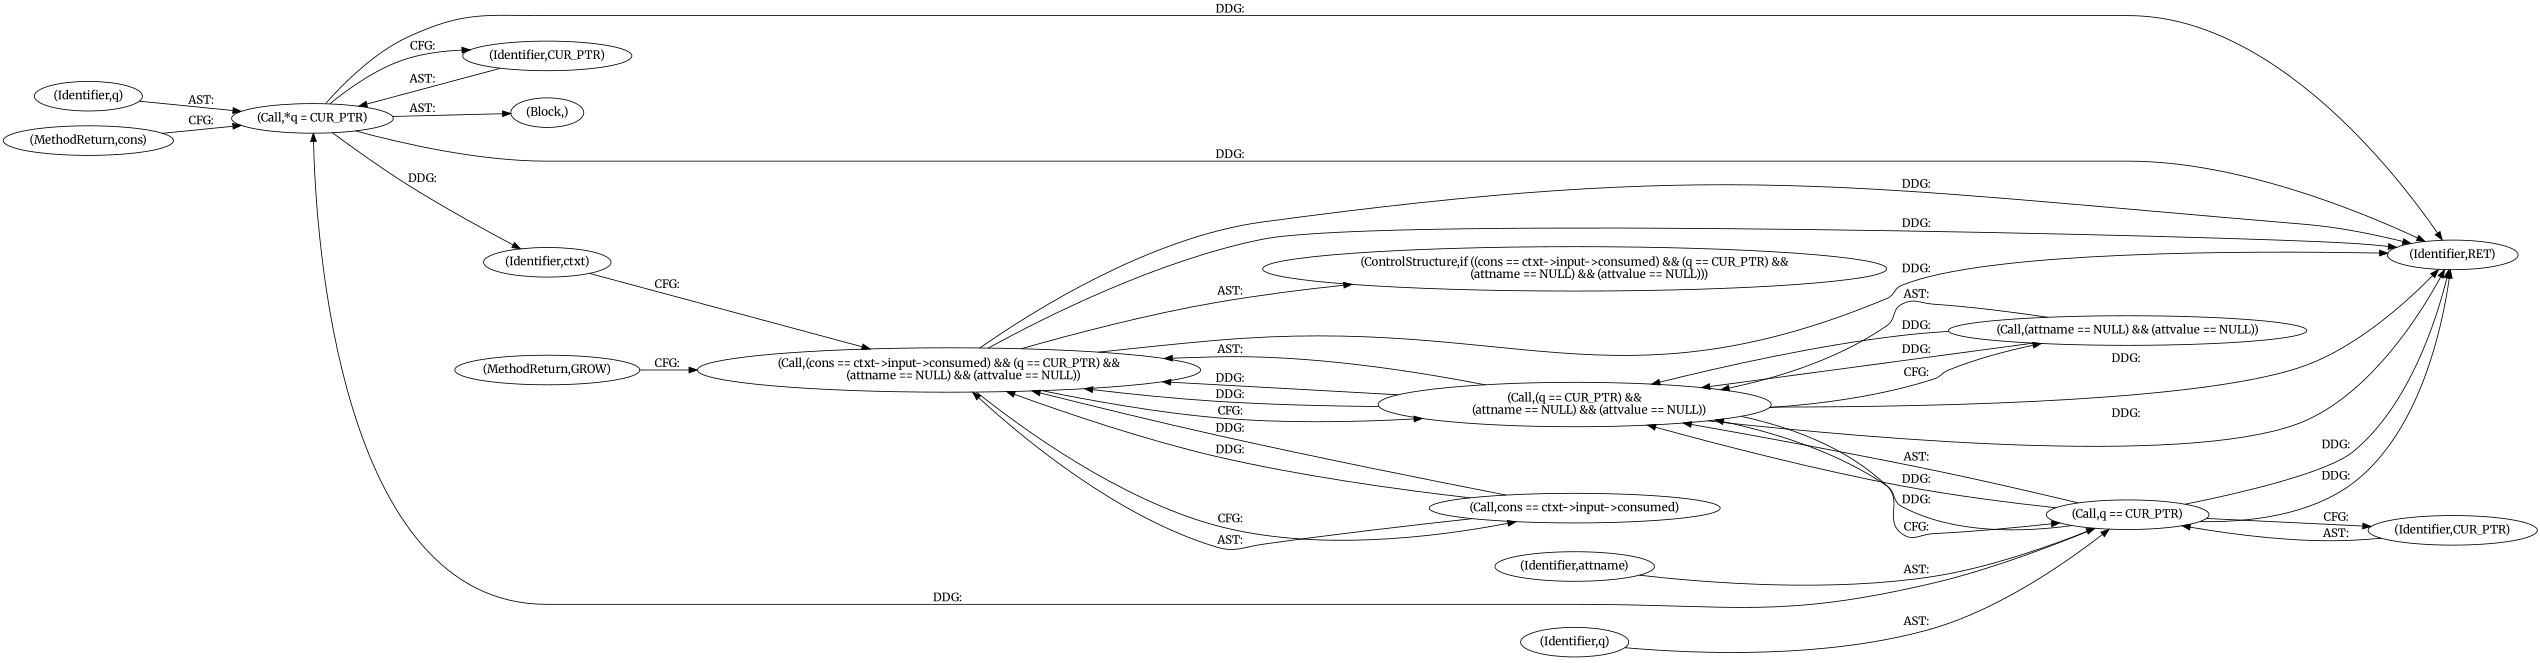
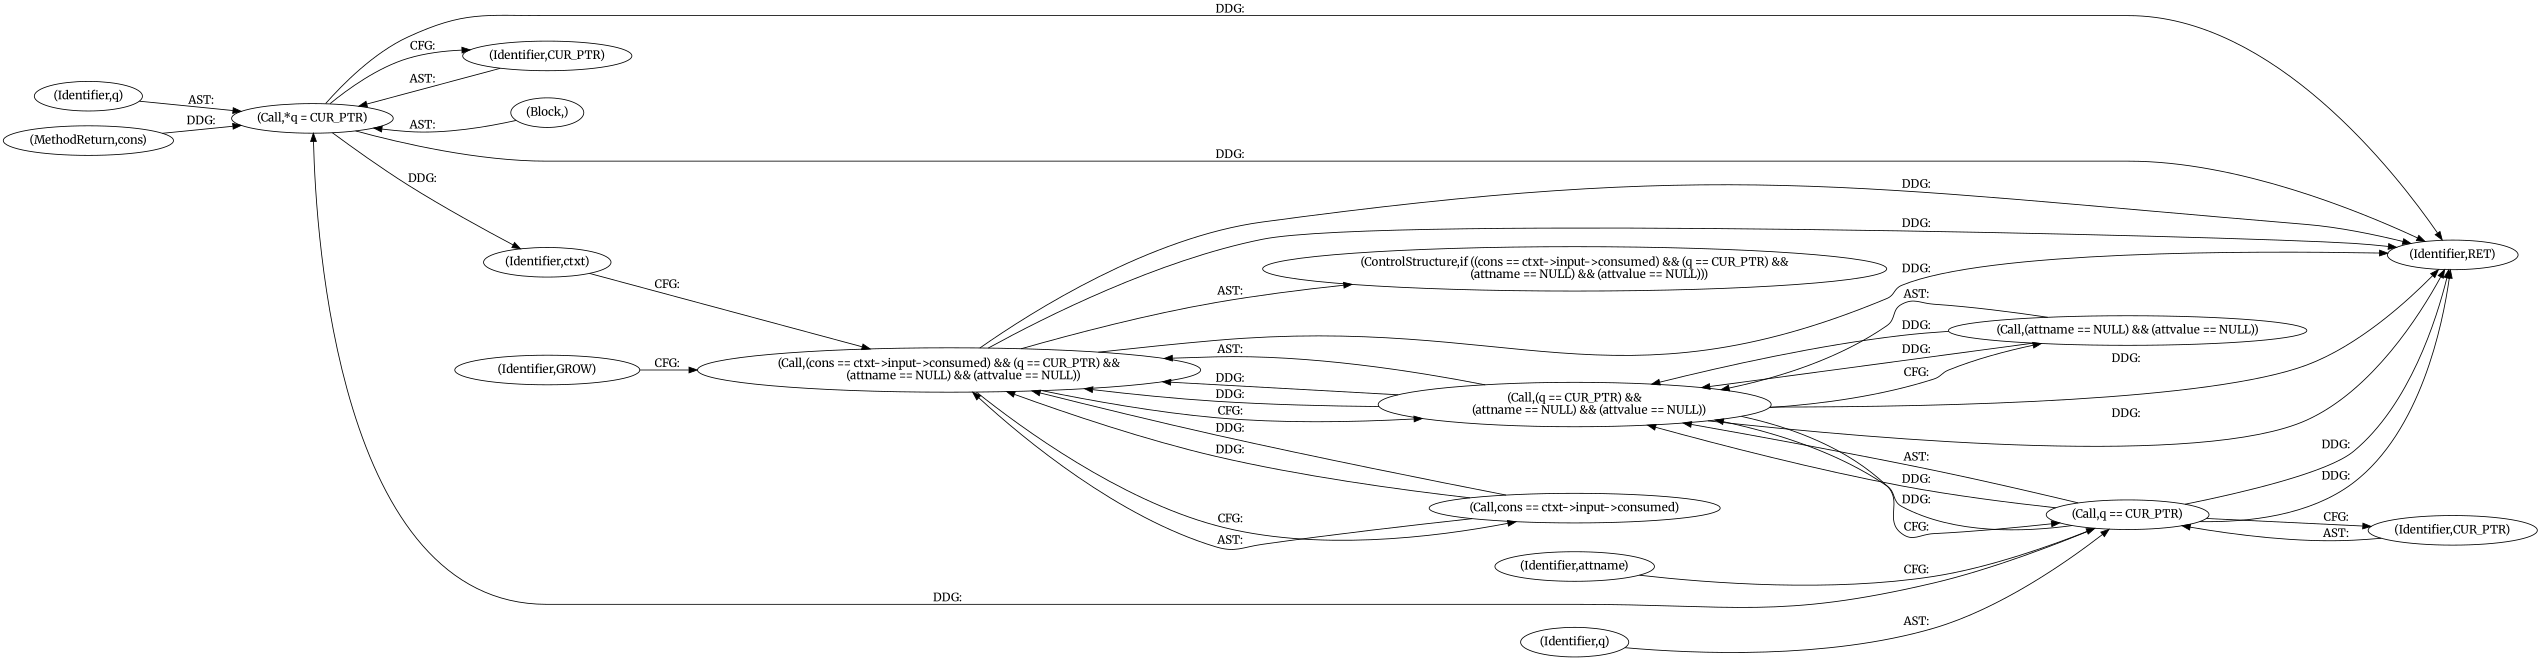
edge "(Call,*q = CUR_PTR)" -> "(Block,)": reversed
edge "(MethodReturn,cons)" -> "(Call,*q = CUR_PTR)": label "CFG: " -> "DDG: "
node "(MethodReturn,GROW)": label "(MethodReturn,GROW)" -> "(Identifier,GROW)"
edge "(Identifier,attname)" -> "(Call,q == CUR_PTR)": label "AST: " -> "CFG: "
